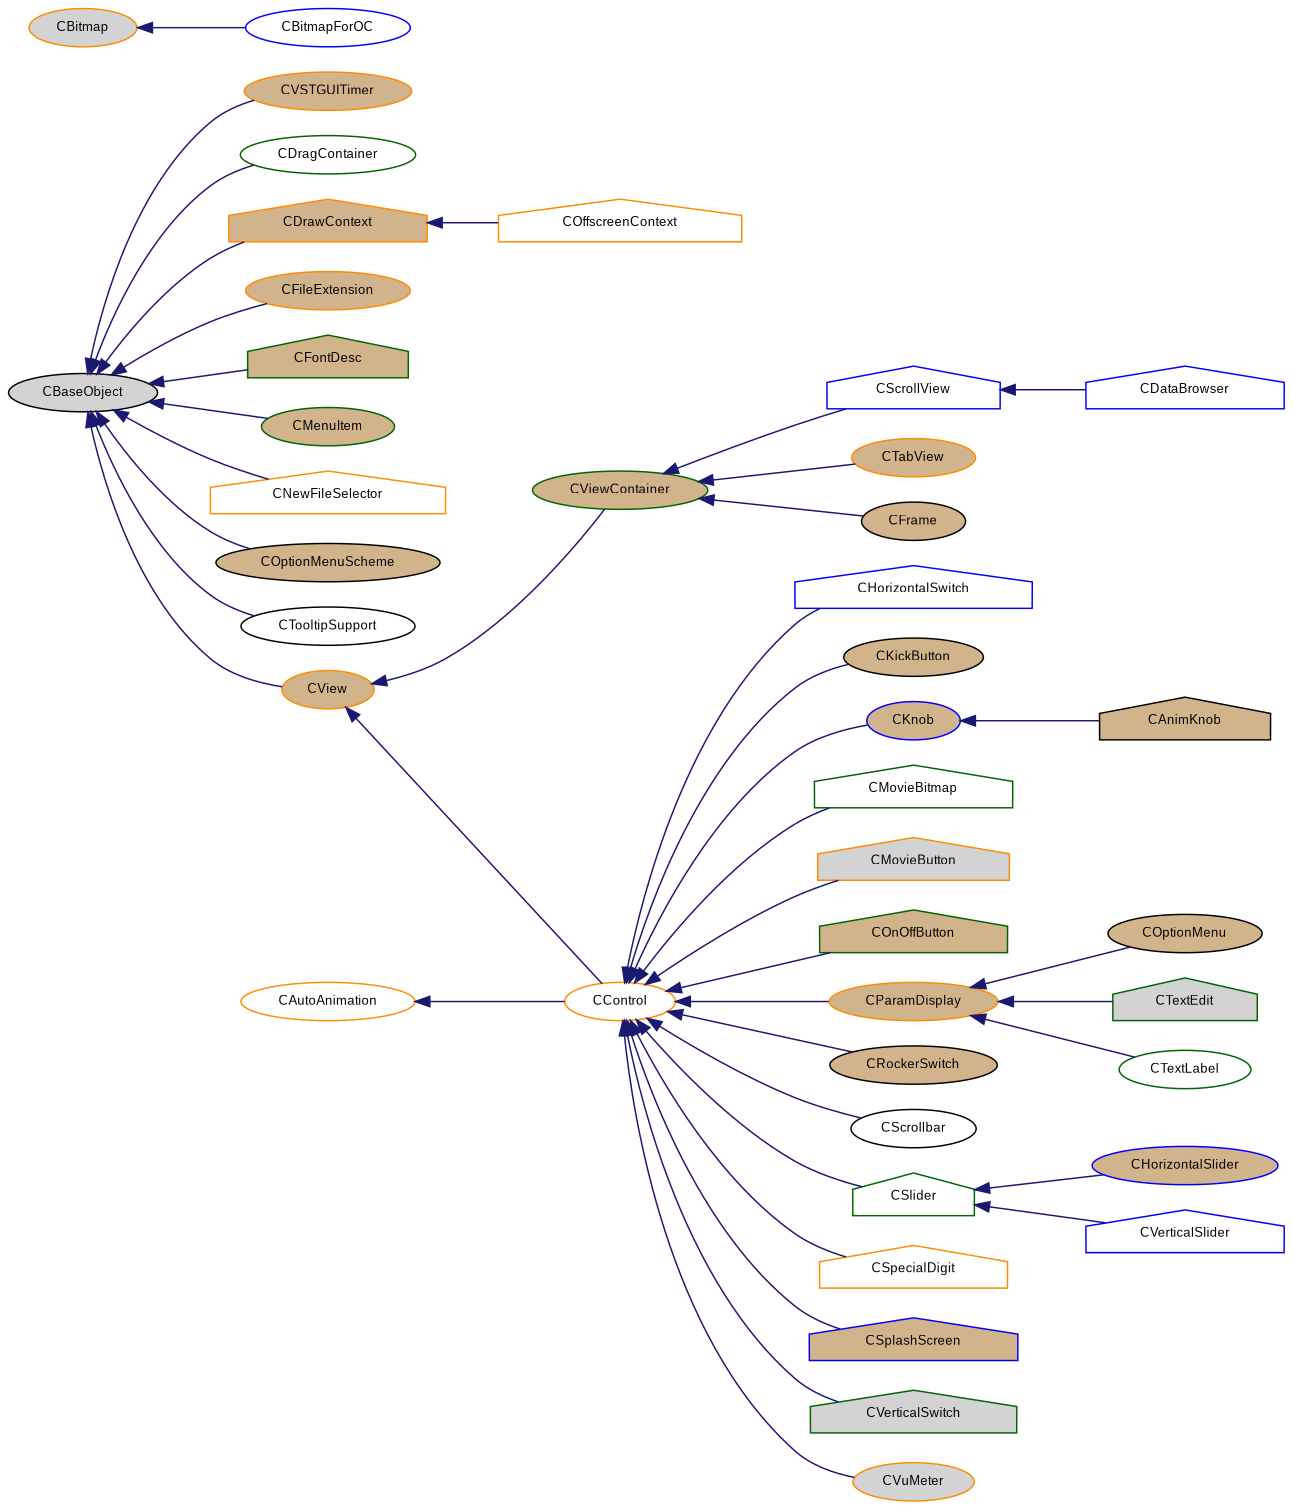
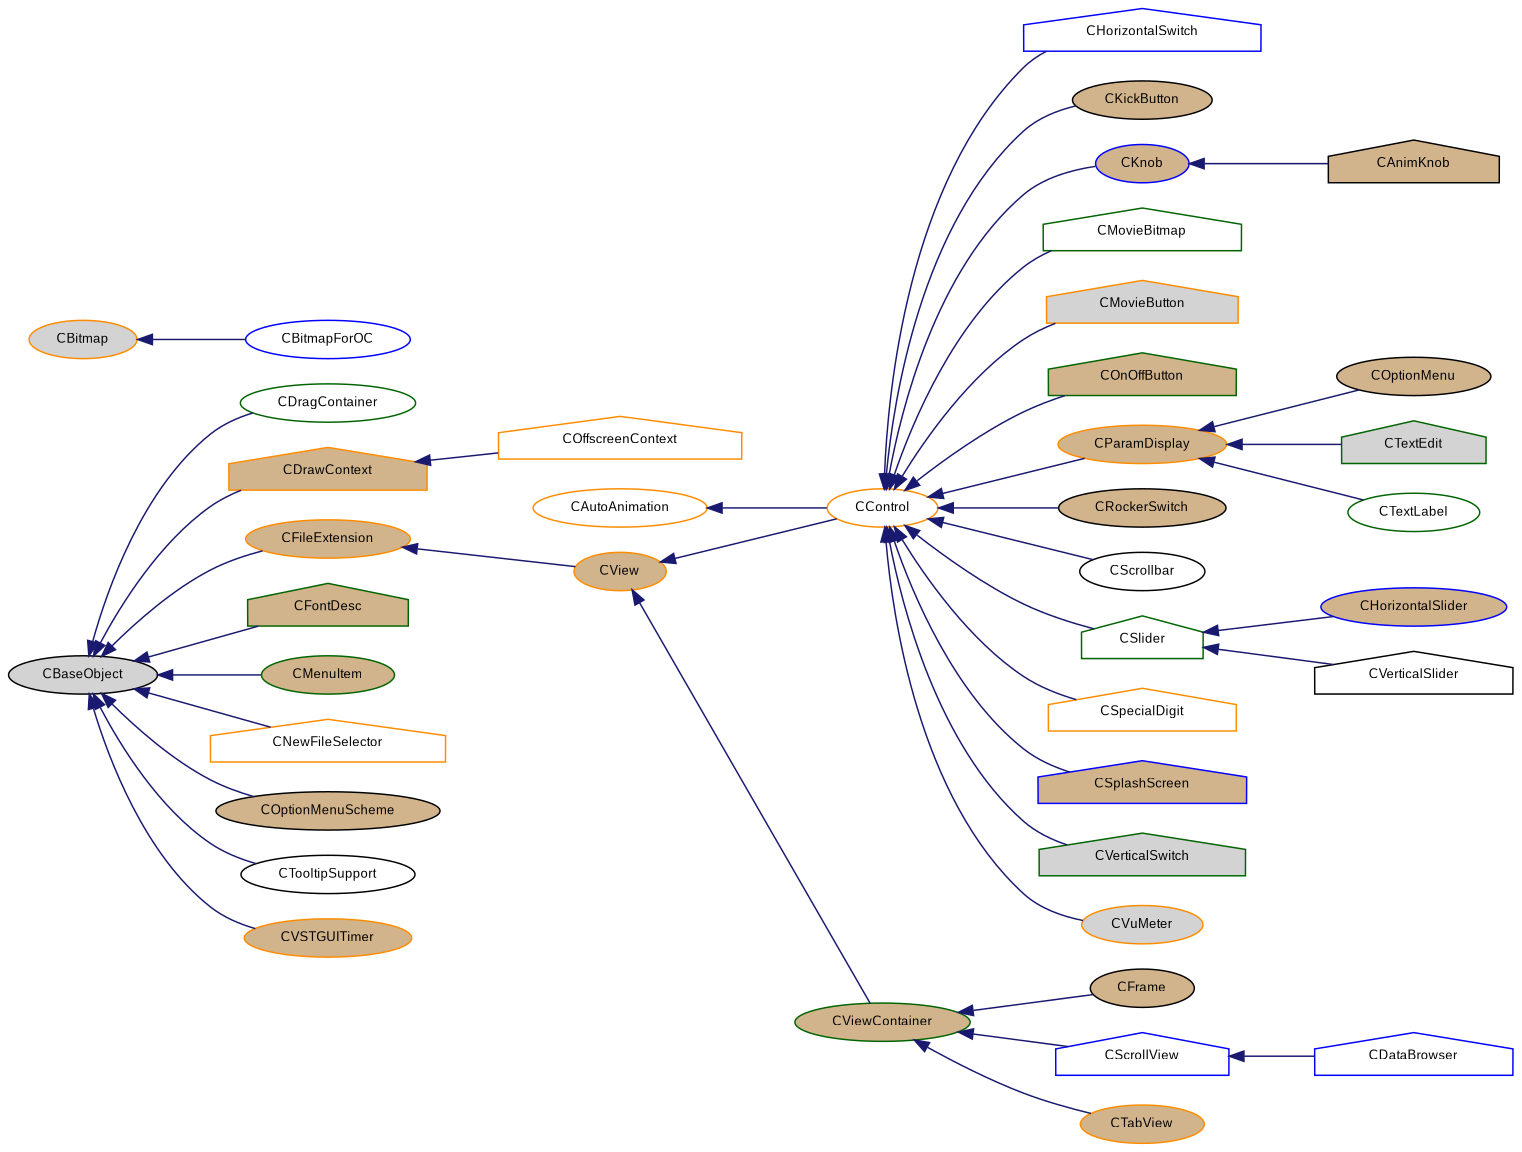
edge "CView" -> "CBaseObject": now "CView" -> "CFileExtension"
node "CVerticalSlider": color blue -> black
